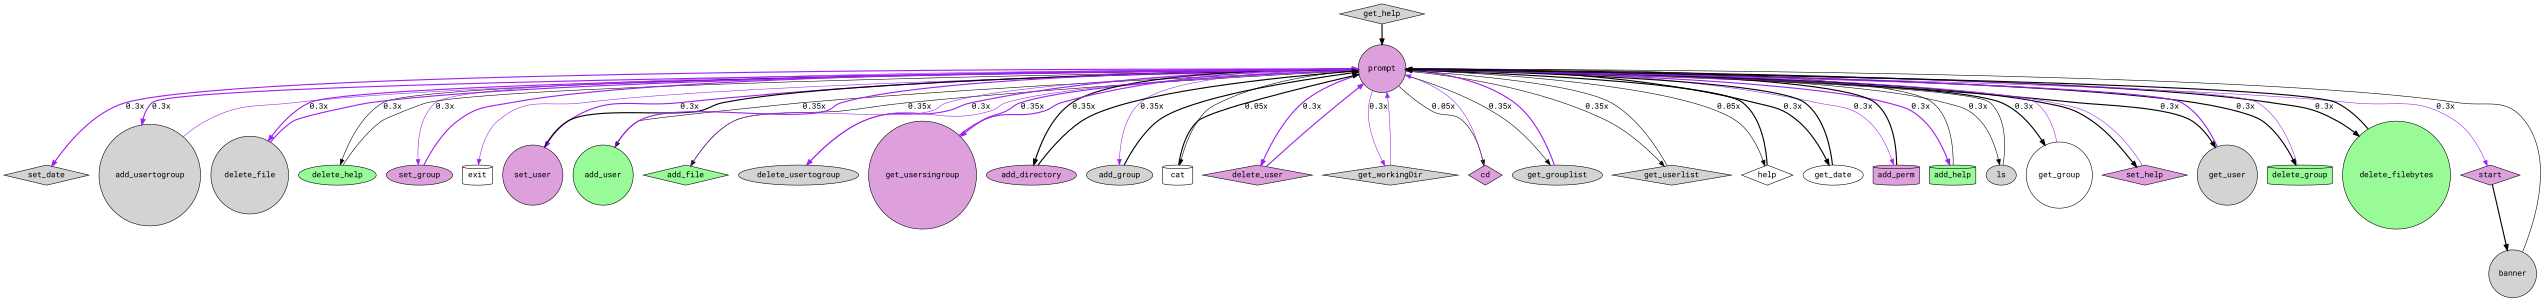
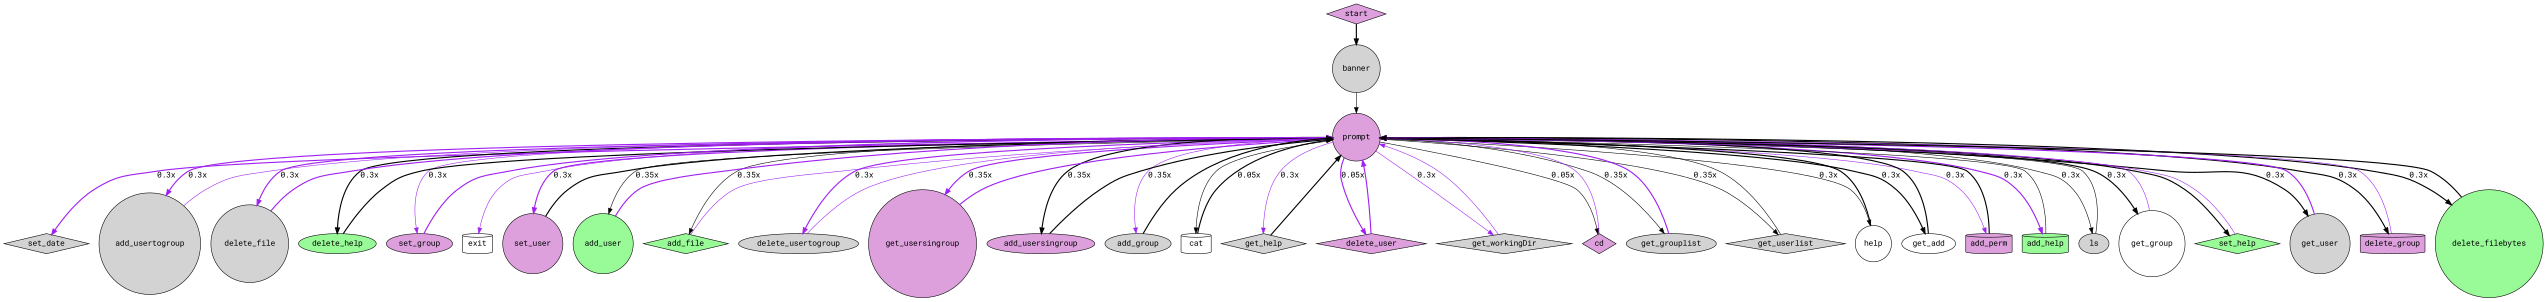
edge "prompt" -> "delete_help": style solid -> bold
edge "prompt" -> "start": now "prompt" -> "get_help"
edge "delete_help" -> "prompt": style solid -> bold
edge "prompt" -> "delete_user": label "0.3x" -> "0.05x"
edge "prompt" -> "help": label "0.05x" -> "0.3x"
node "add_directory": label "add_directory" -> "add_usersingroup"
node "help": shape diamond -> circle
node "get_date": label "get_date" -> "get_add"
node "set_help": fillcolor plum -> palegreen
node "delete_group": fillcolor palegreen -> plum
